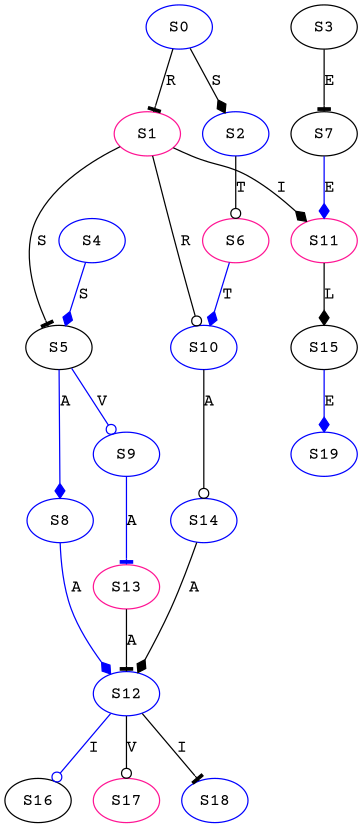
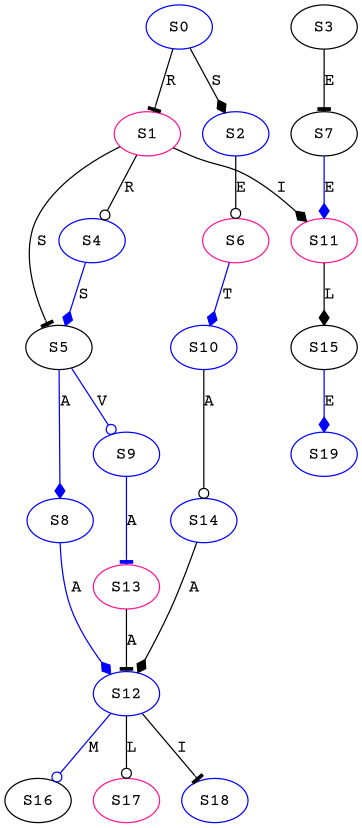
edge "S2" -> "S6": label "T" -> "E"
edge "S1" -> "S10": now "S1" -> "S4"
edge "S12" -> "S16": label "I" -> "M"
edge "S12" -> "S17": label "V" -> "L"
